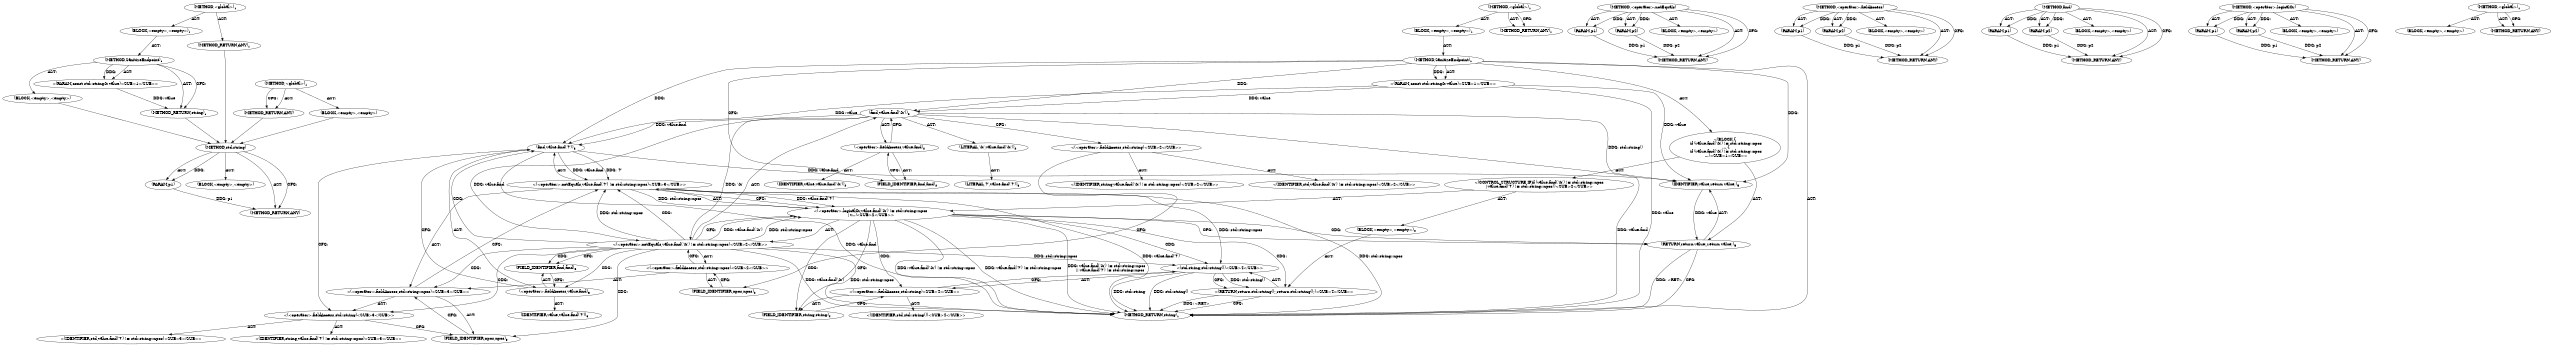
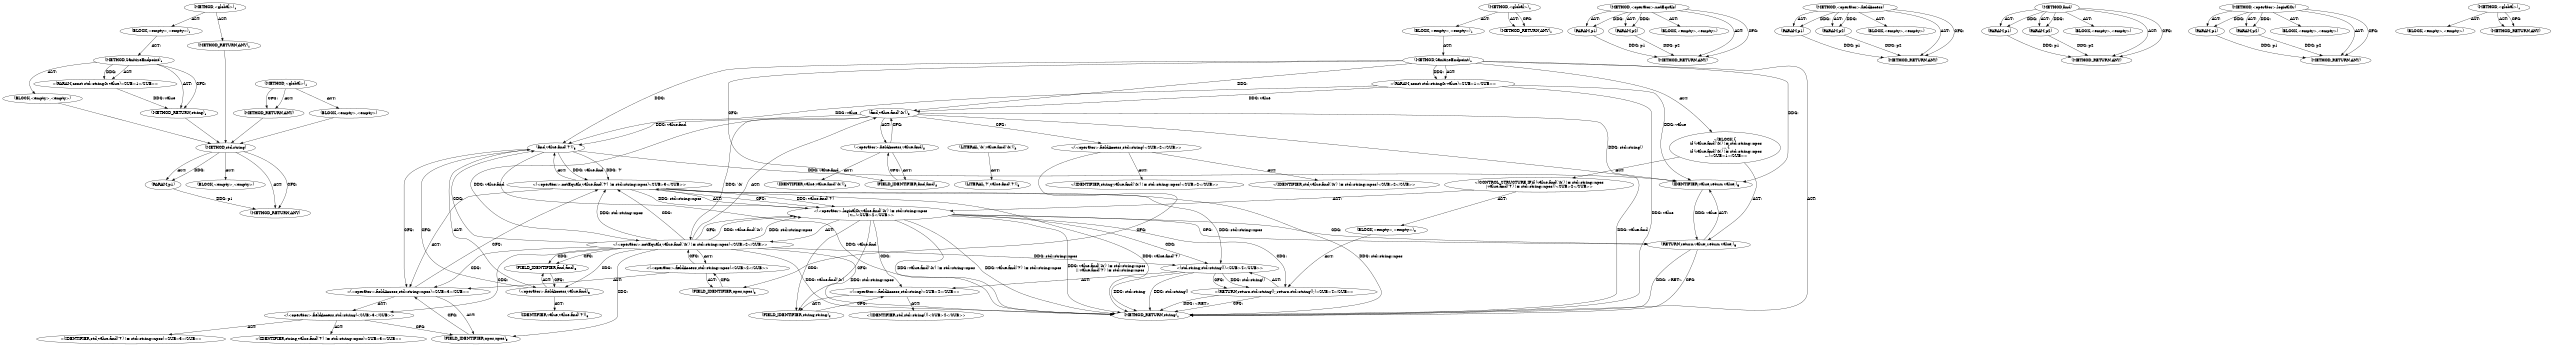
edge "(find,value.find('&'))" -> "(LITERAL,'&',value.find('&'))": removed, label "AST:"
edge "(find,value.find('?'))" -> "<(<operator>.fieldAccess,std::string)<SUB>3</SUB>>": now "(find,value.find('?'))" -> "<(<operator>.fieldAccess,std::string::npos)<SUB>3</SUB>>"
edge "<(<operator>.fieldAccess,std::string)<SUB>4</SUB>>" -> "<(std.string,std::string())<SUB>4</SUB>>": removed, label "CFG:"
